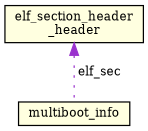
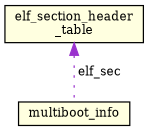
node "elf_section_header _header": label "elf_section_header _header" -> "elf_section_header _table"
